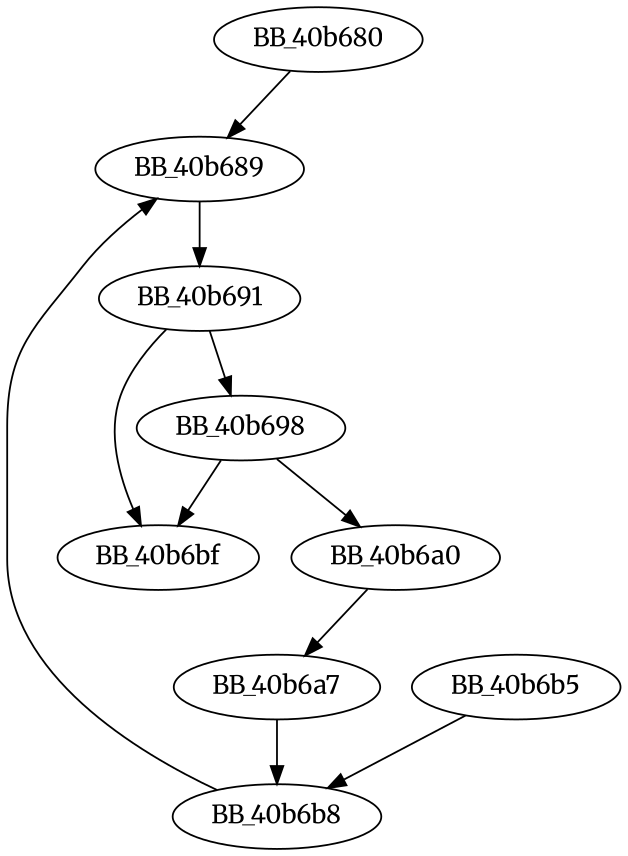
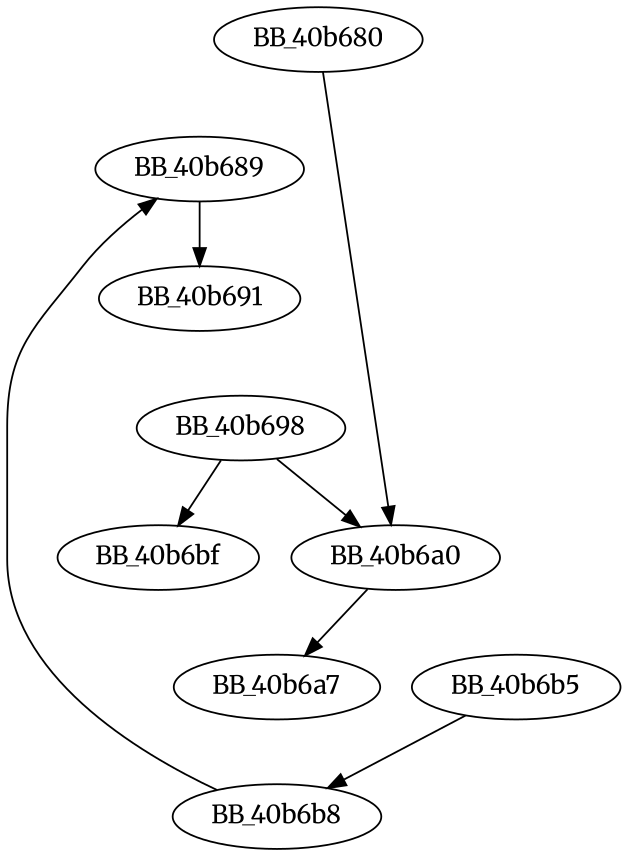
edge "BB_40b680" -> "BB_40b689": now "BB_40b680" -> "BB_40b6a0"
edge "BB_40b691" -> "BB_40b698": removed
edge "BB_40b691" -> "BB_40b6bf": removed
edge "BB_40b6a7" -> "BB_40b6b8": removed
